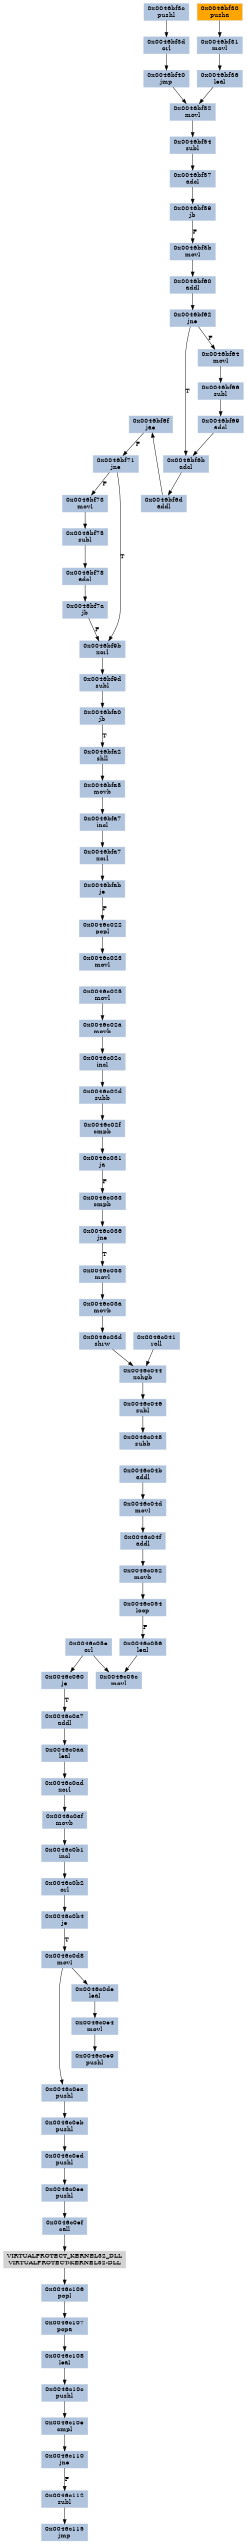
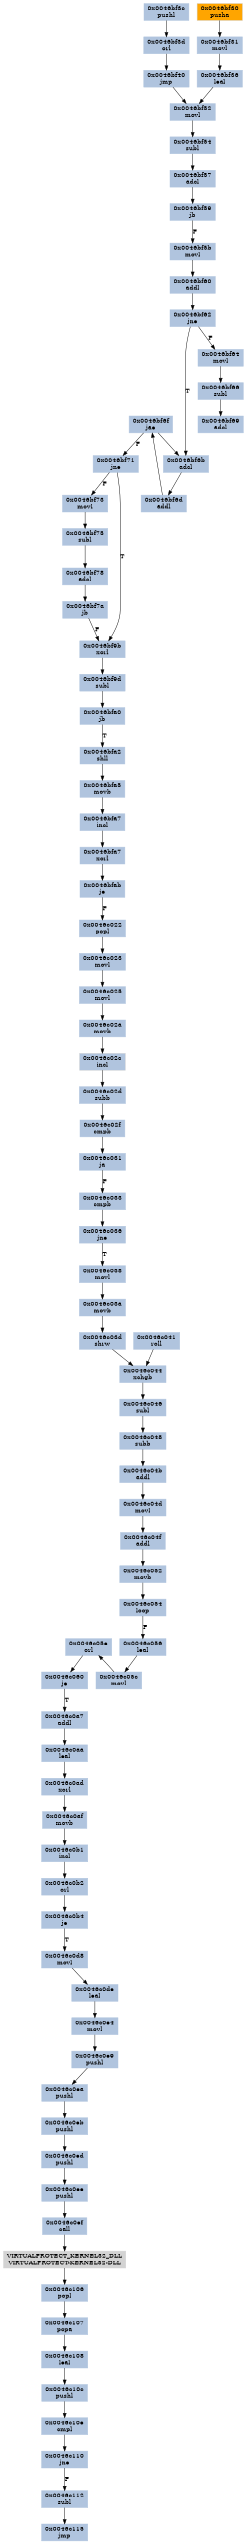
edge "0x0046bf69 adcl" -> "0x0046bf6b adcl": now "0x0046bf6f jae" -> "0x0046bf6b adcl"
edge "0x0046c023 movl" -> "0x0046c025 movl": added
edge "0x0046c048 subb" -> "0x0046c04b addl": added
edge "0x0046c05e orl" -> "0x0046c05c movl": reversed
edge "0x0046c0d8 movl" -> "0x0046c0ea pushl": now "0x0046c0e9 pushl" -> "0x0046c0ea pushl"
